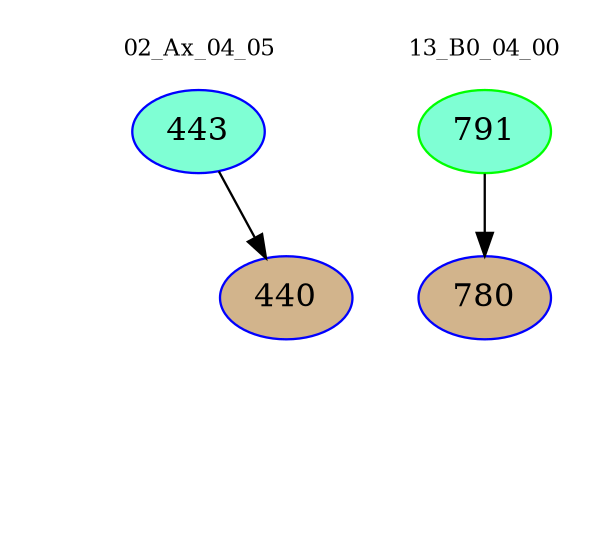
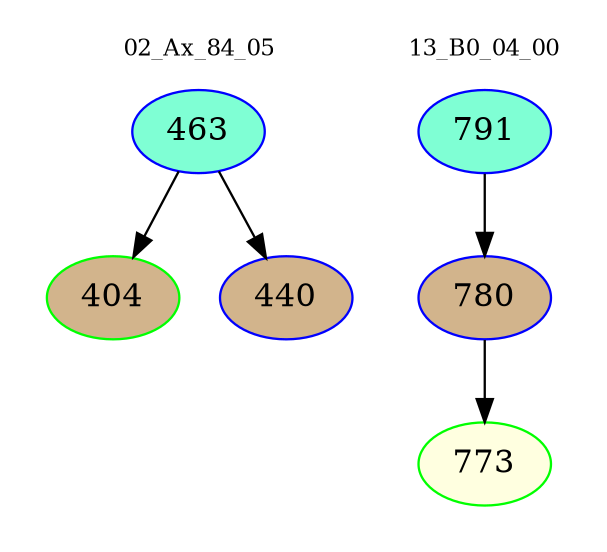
cluster "02_Ax_04_05": label "02_Ax_04_05" -> "02_Ax_84_05"
node "443": label "443" -> "463"
node "791": color green -> blue
node "404": added
node "773": added
